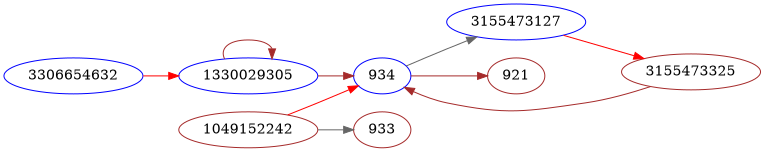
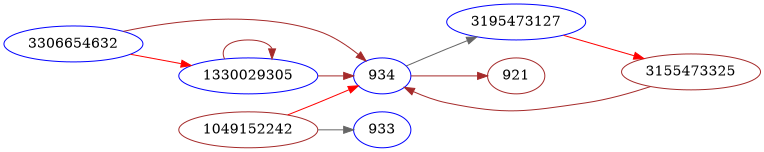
edge "3306654632" -> "934": added
node "3155473127": label "3155473127" -> "3195473127"
node "933": color brown -> blue
